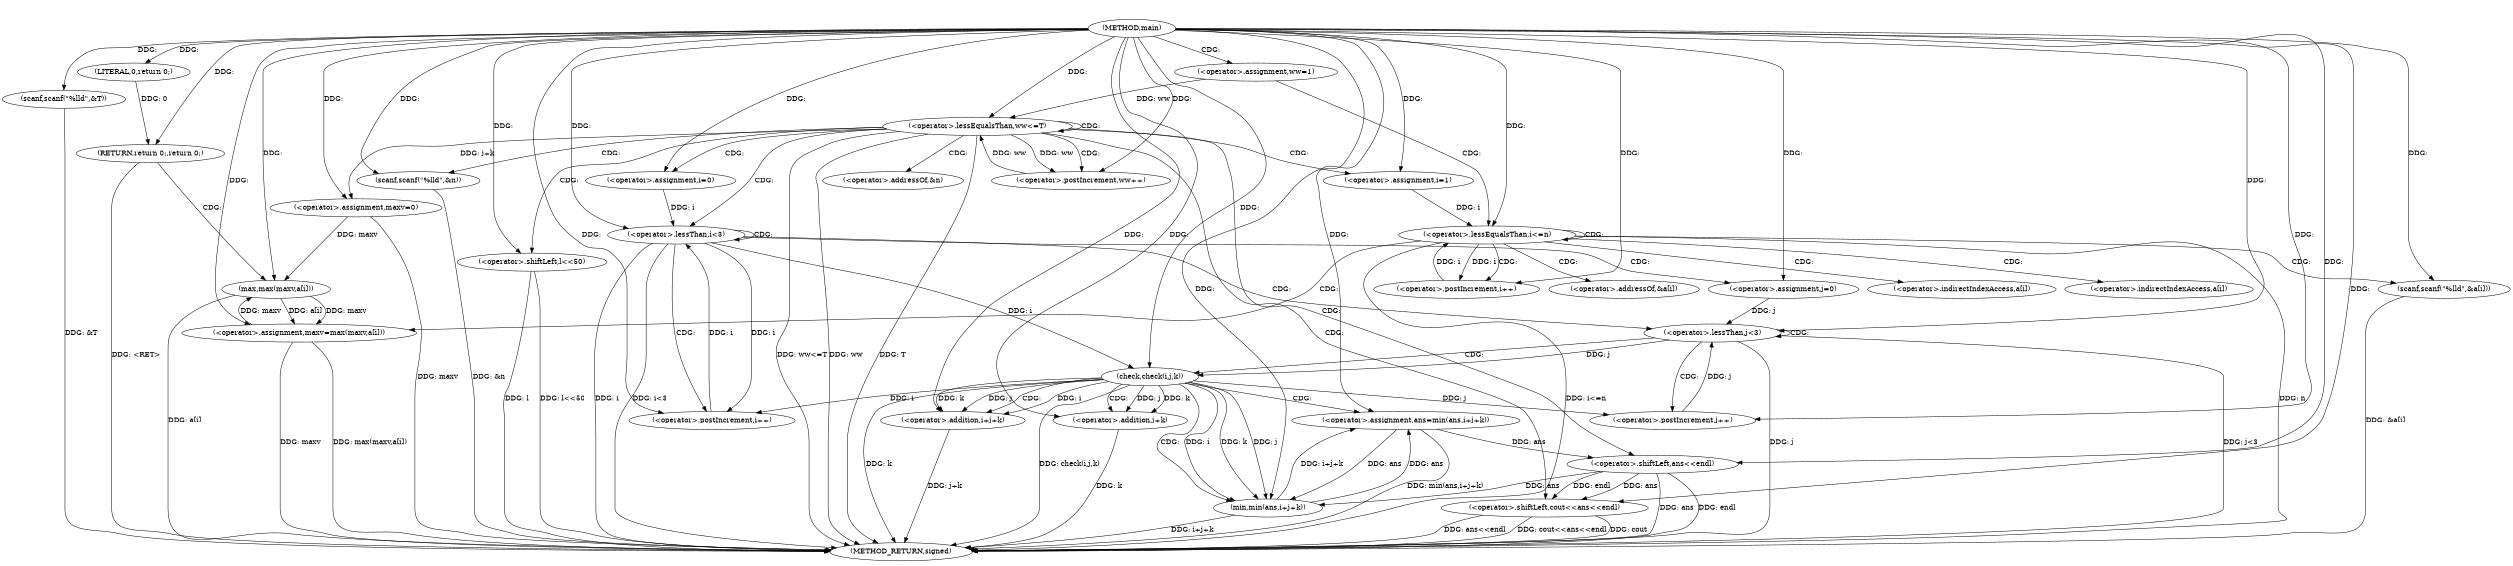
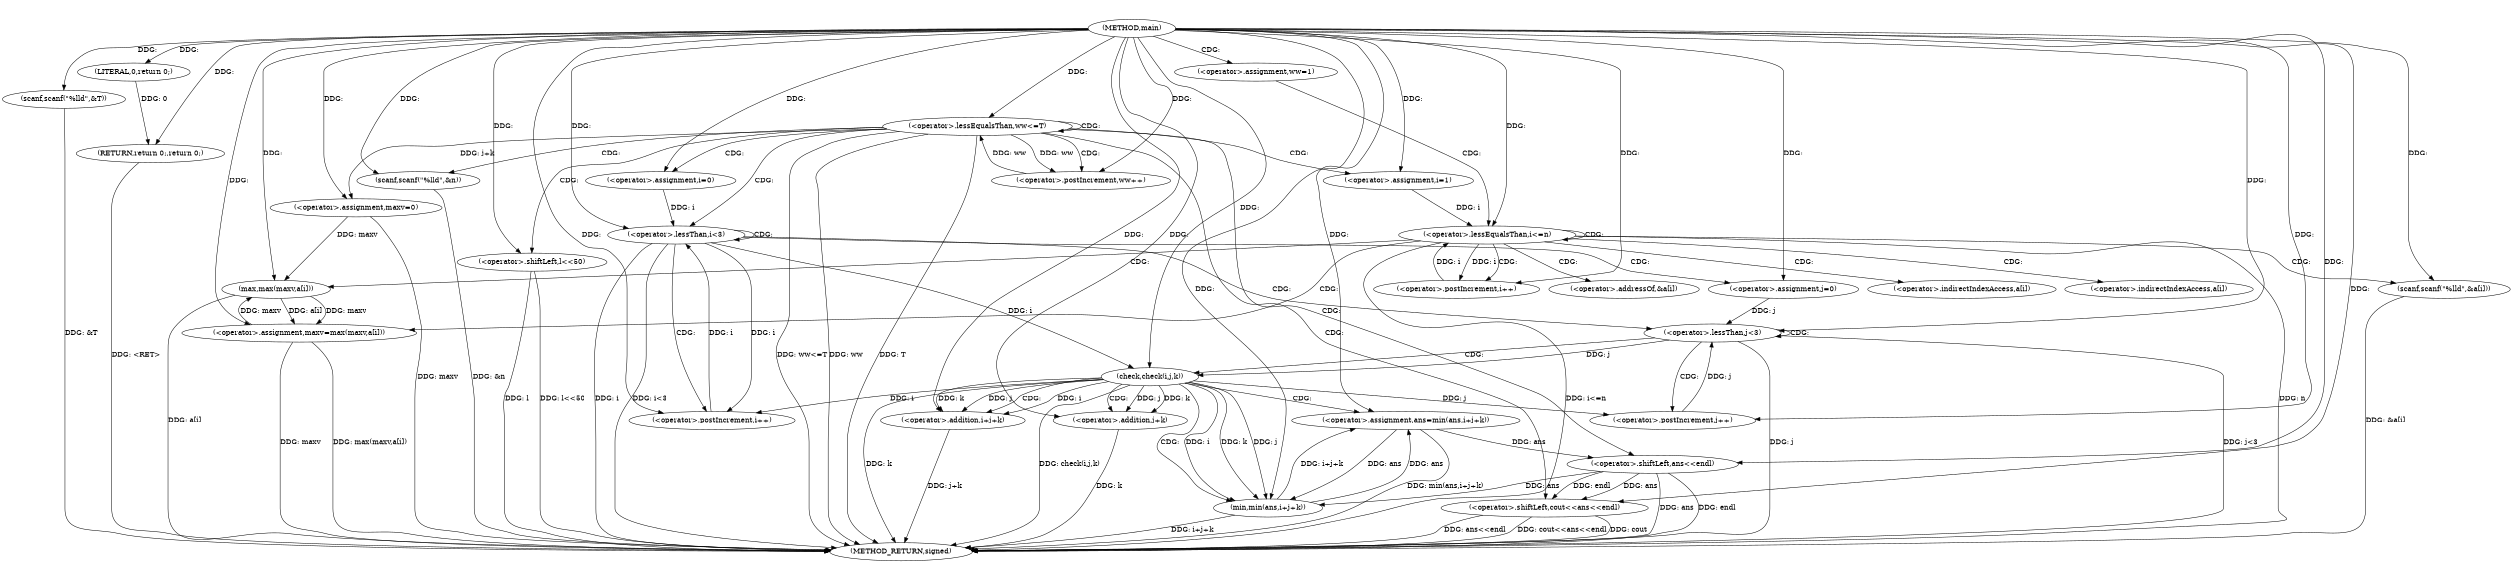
edge "(<operator>.assignment,ww=1)" -> "(<operator>.lessEqualsThan,ww<=T)": removed, label "DDG: ww"
node "(<operator>.addressOf,&n)": removed
edge "(RETURN,return 0;,return 0;)" -> "(max,max(maxv,a[i]))": now "(<operator>.lessEqualsThan,i<=n)" -> "(max,max(maxv,a[i]))"
